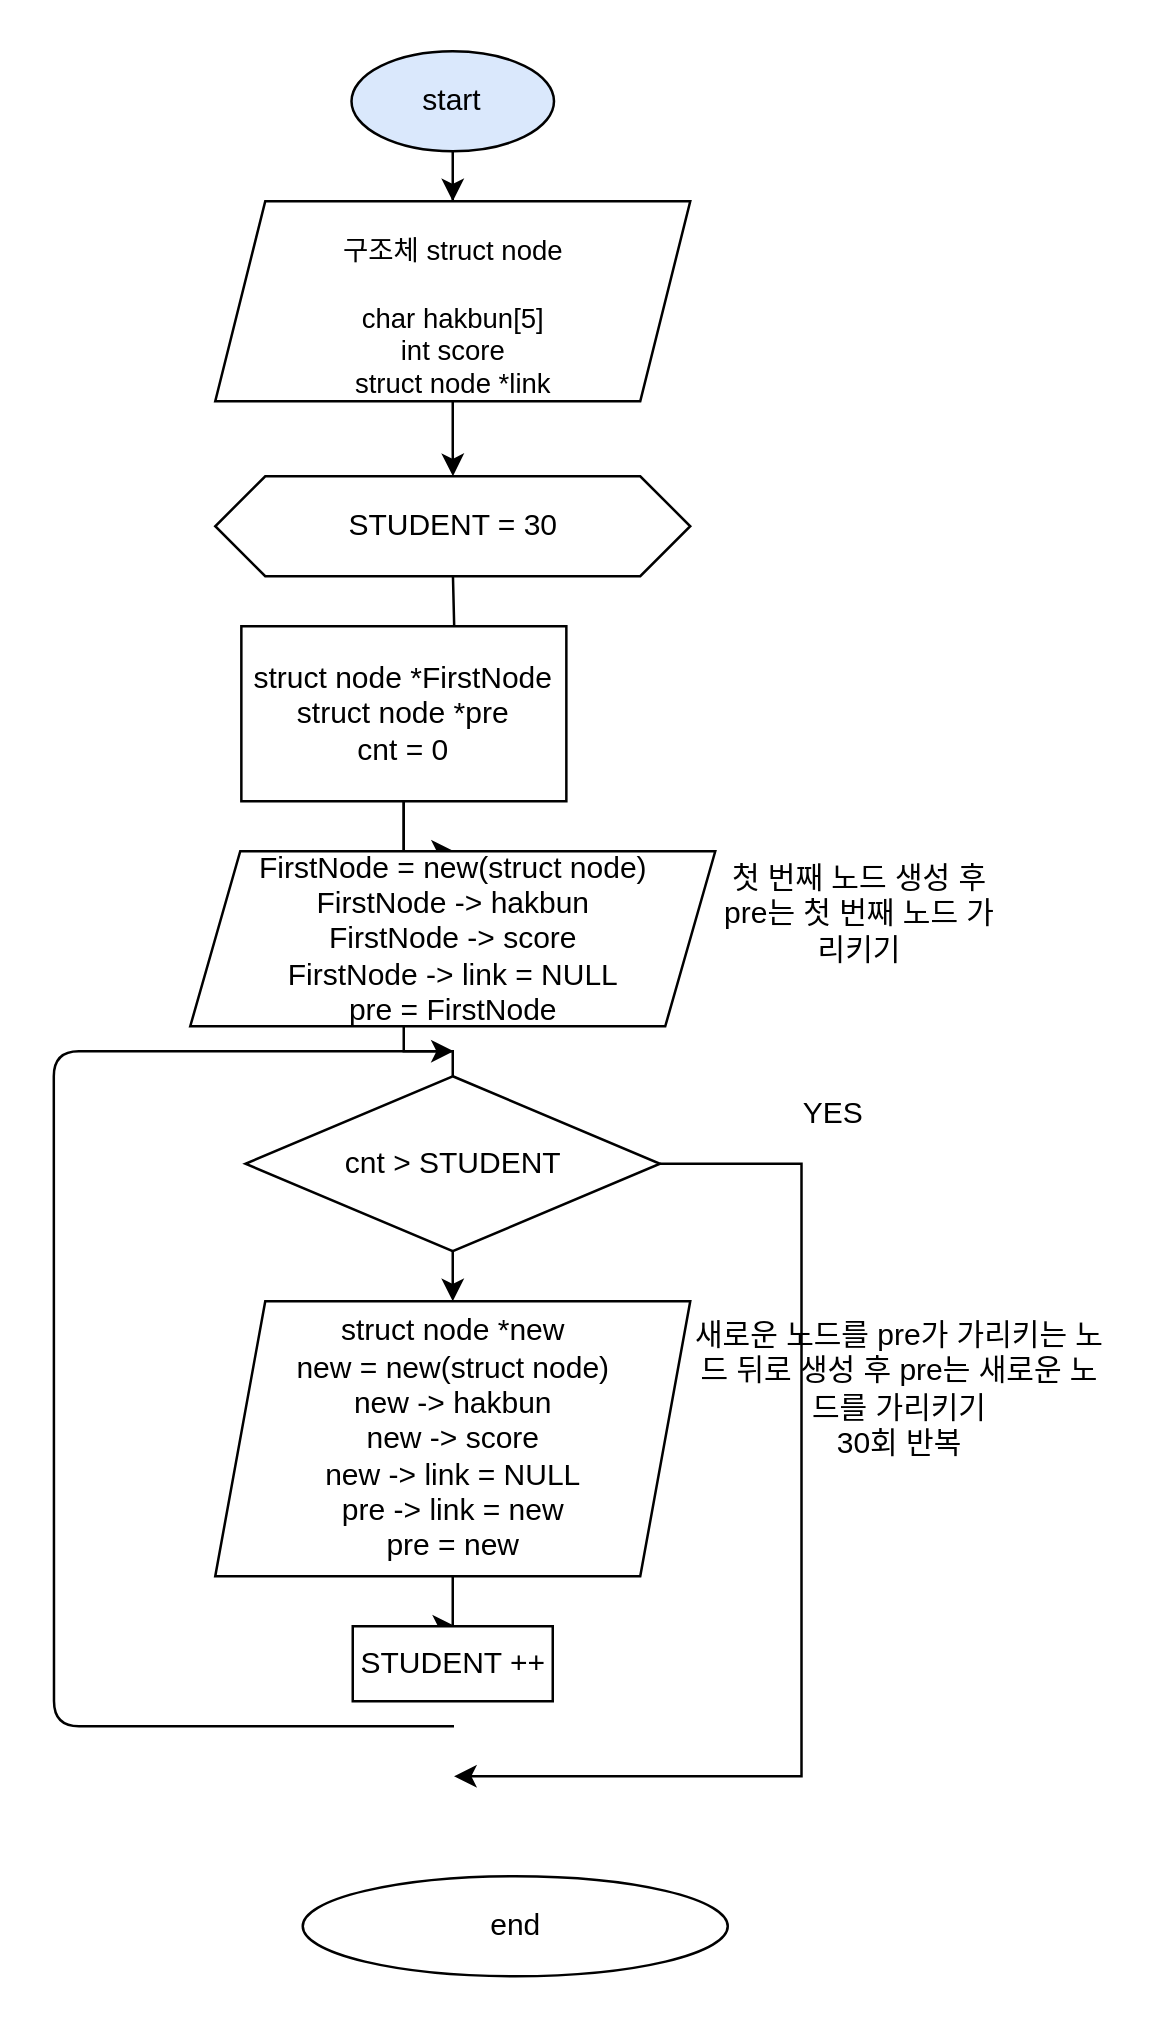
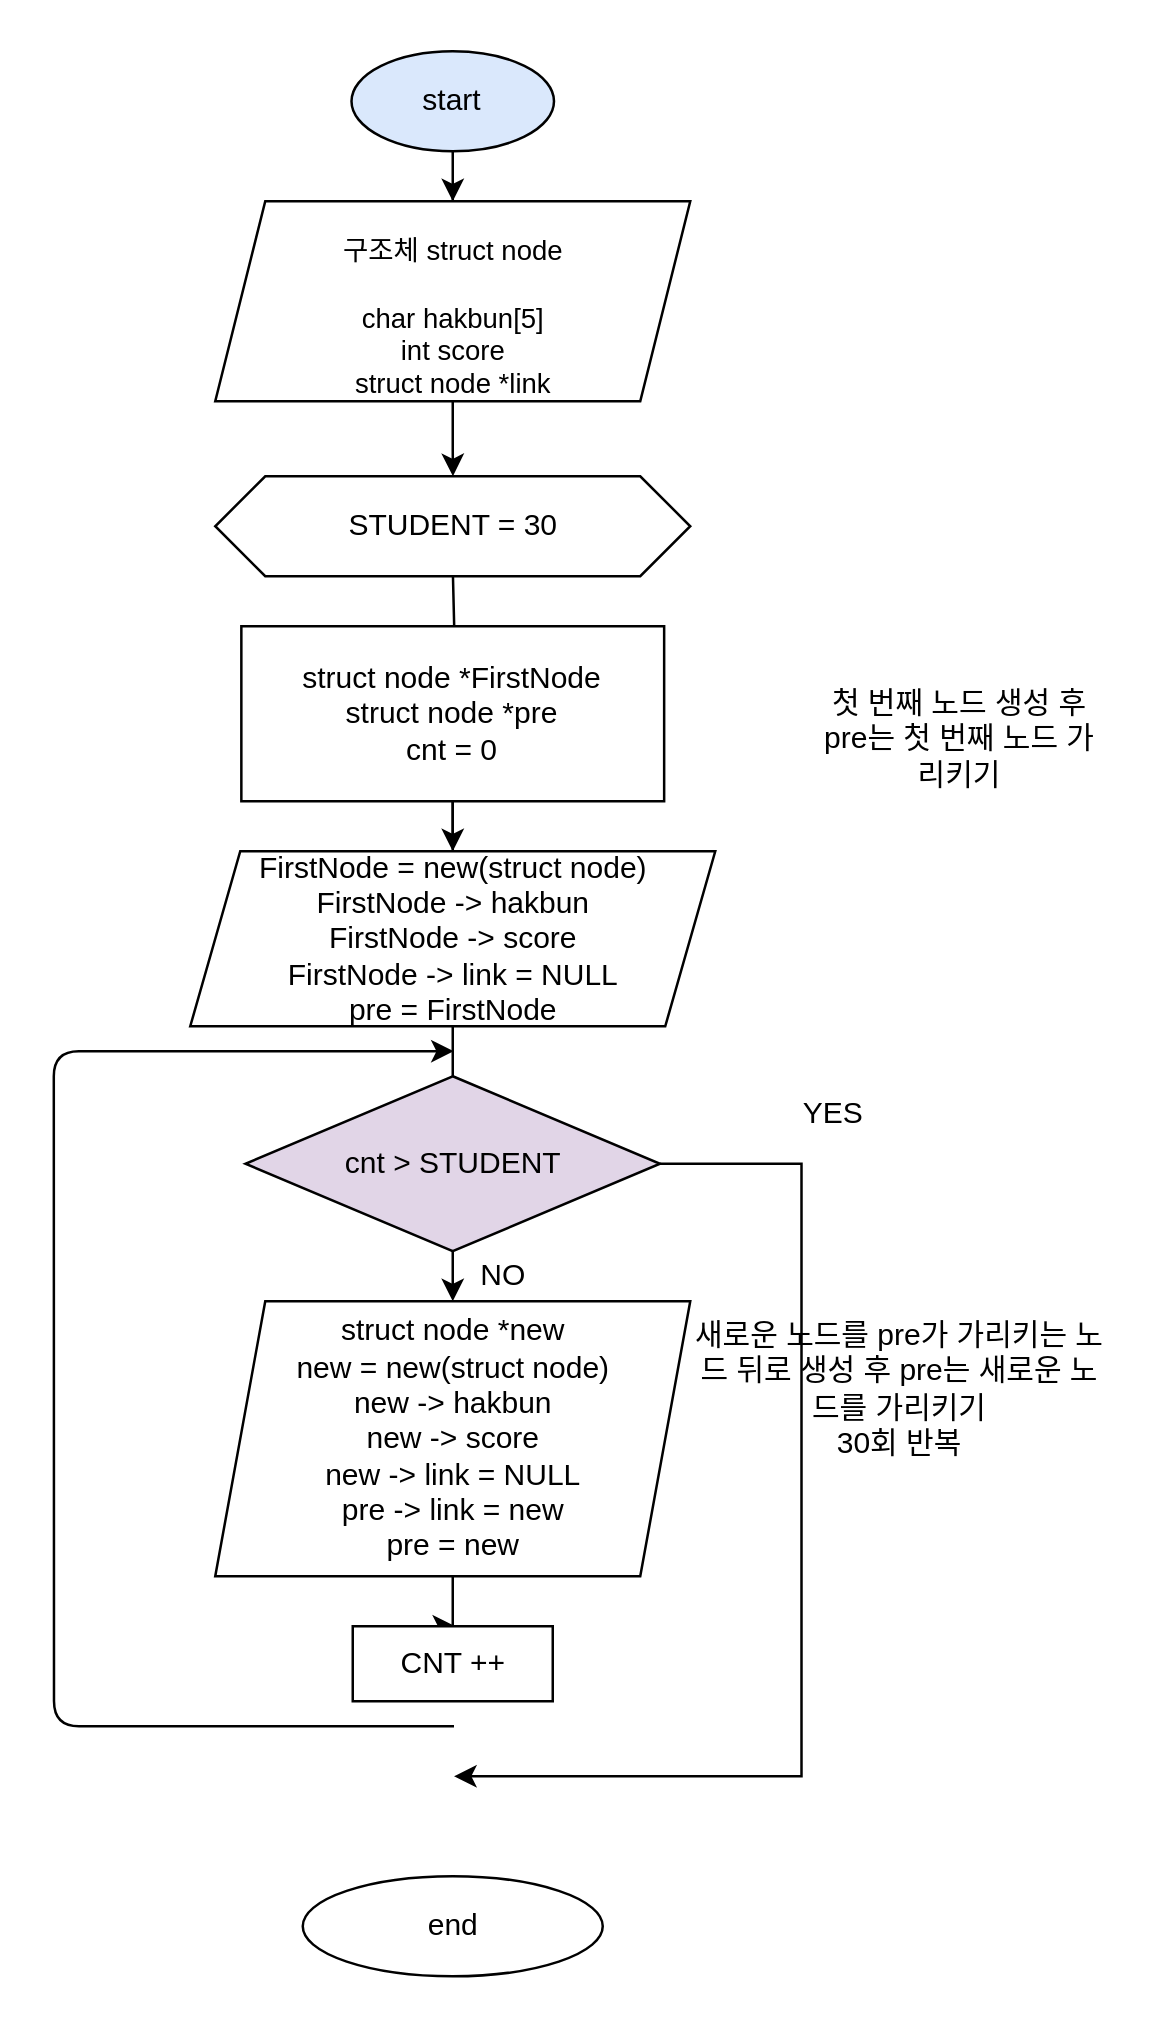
node "struct node *FirstNode struct node *pre cnt = 0": size 325x175 -> 423x175
node "첫 번째 노드 생성 후 pre는 첫 번째 노드 가리키기": moved (858, 914) -> (958, 739)
node "cnt > STUDENT": fillcolor #ffffff -> #e1d5e7
node "NO": added
node "STUDENT ++": label "STUDENT ++" -> "CNT ++"
node "end": size 425x100 -> 300x100
